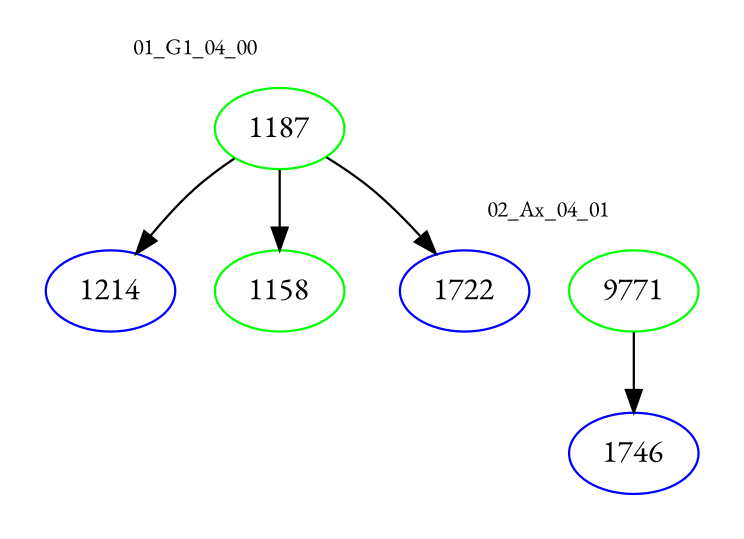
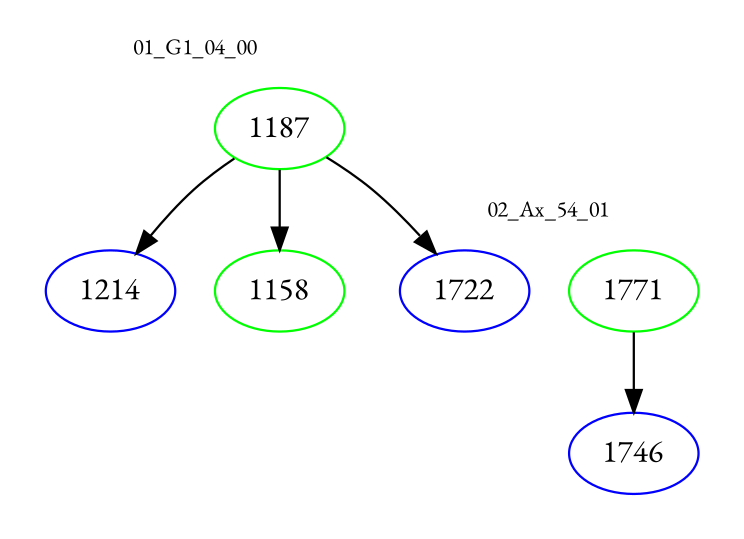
cluster "02_Ax_04_01": label "02_Ax_04_01" -> "02_Ax_54_01"
node "9771": label "9771" -> "1771"
